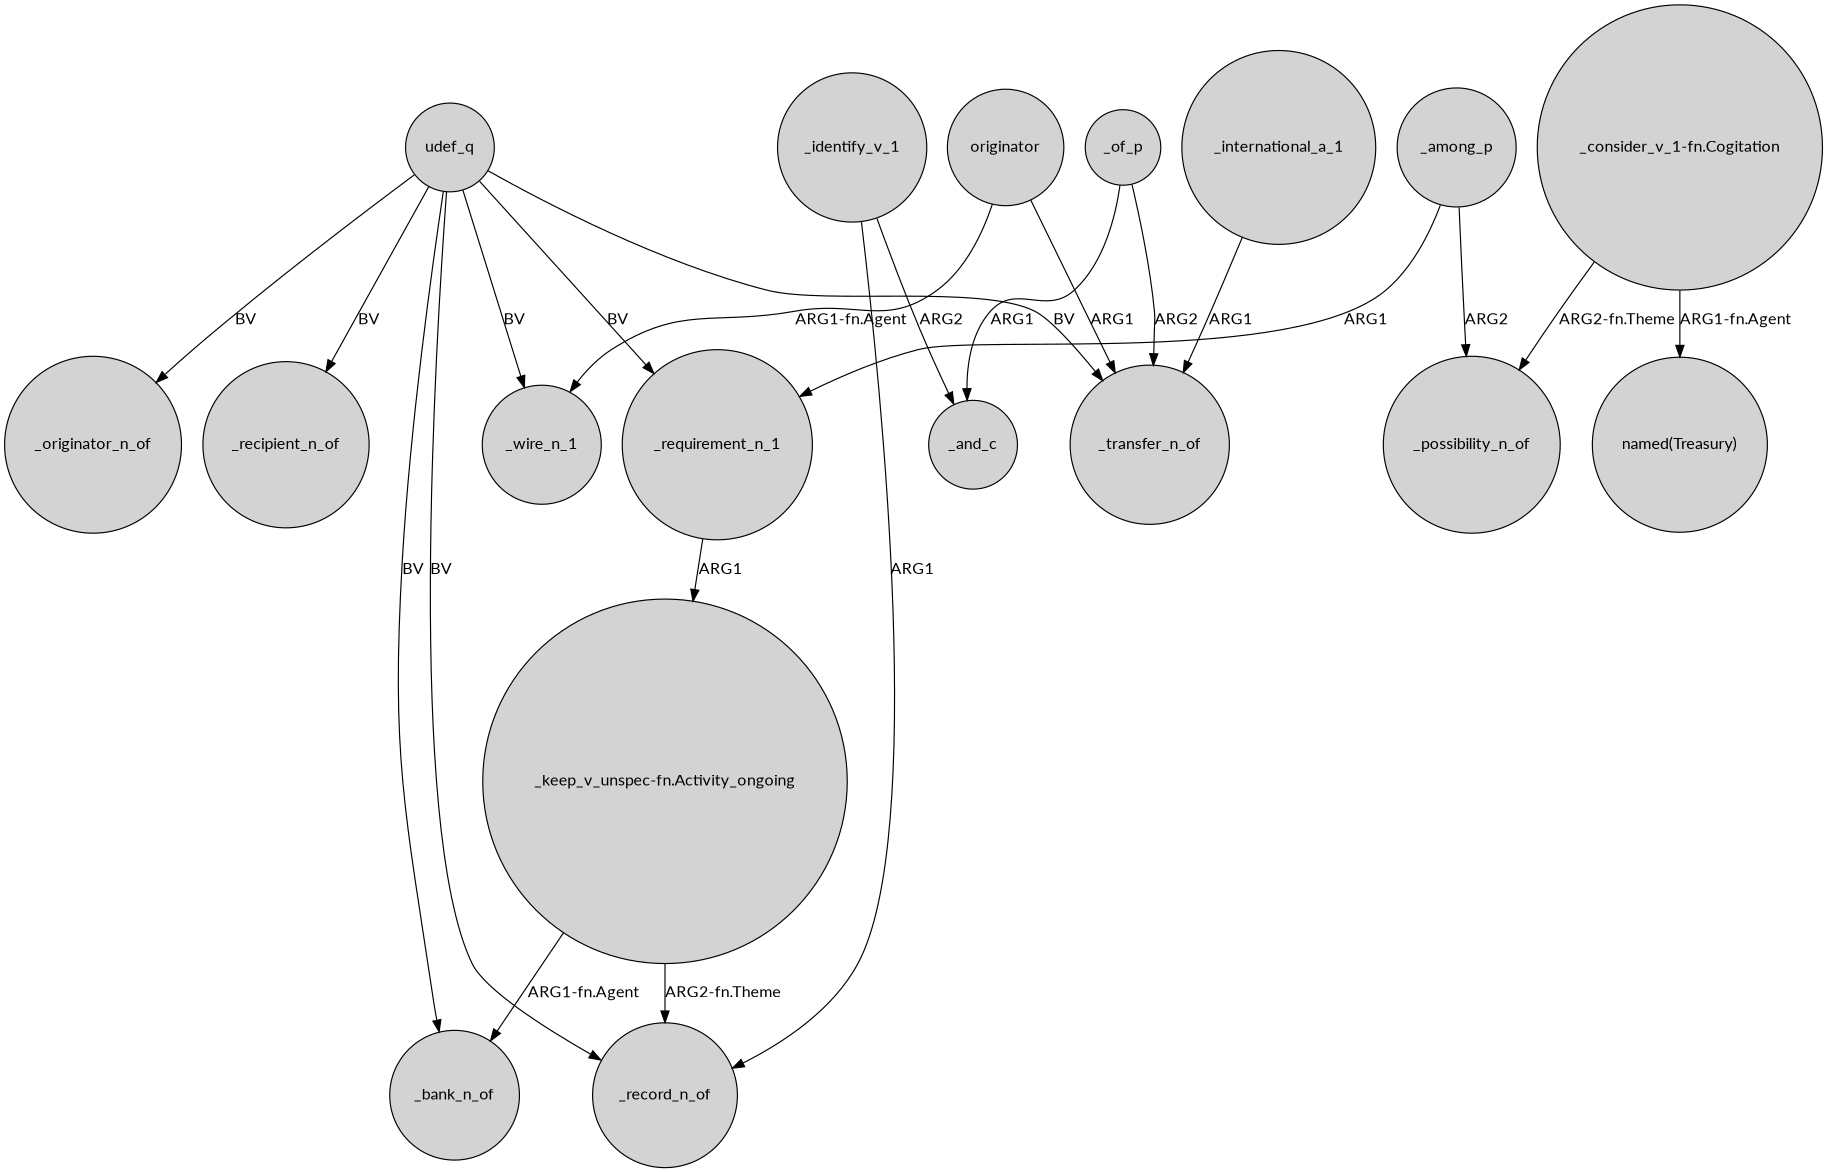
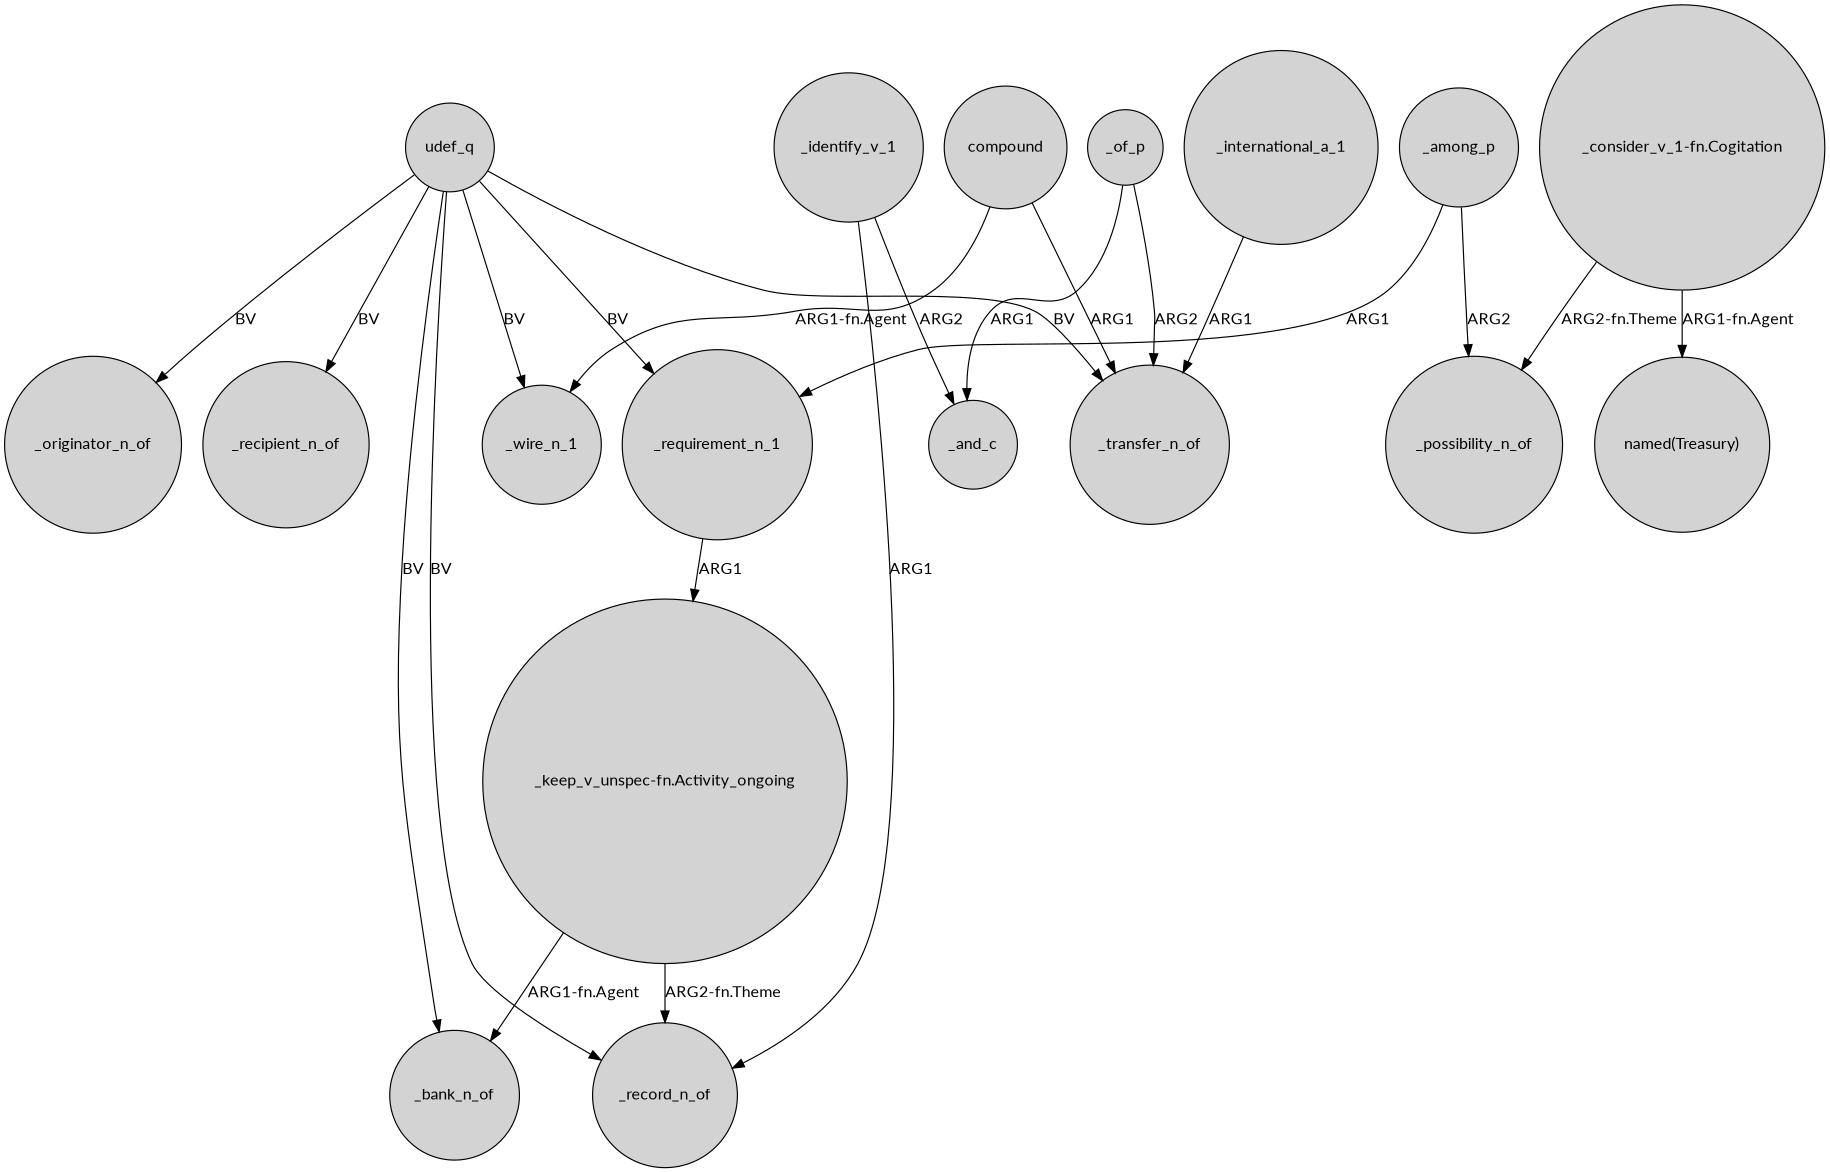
node "originator": label "originator" -> "compound"
